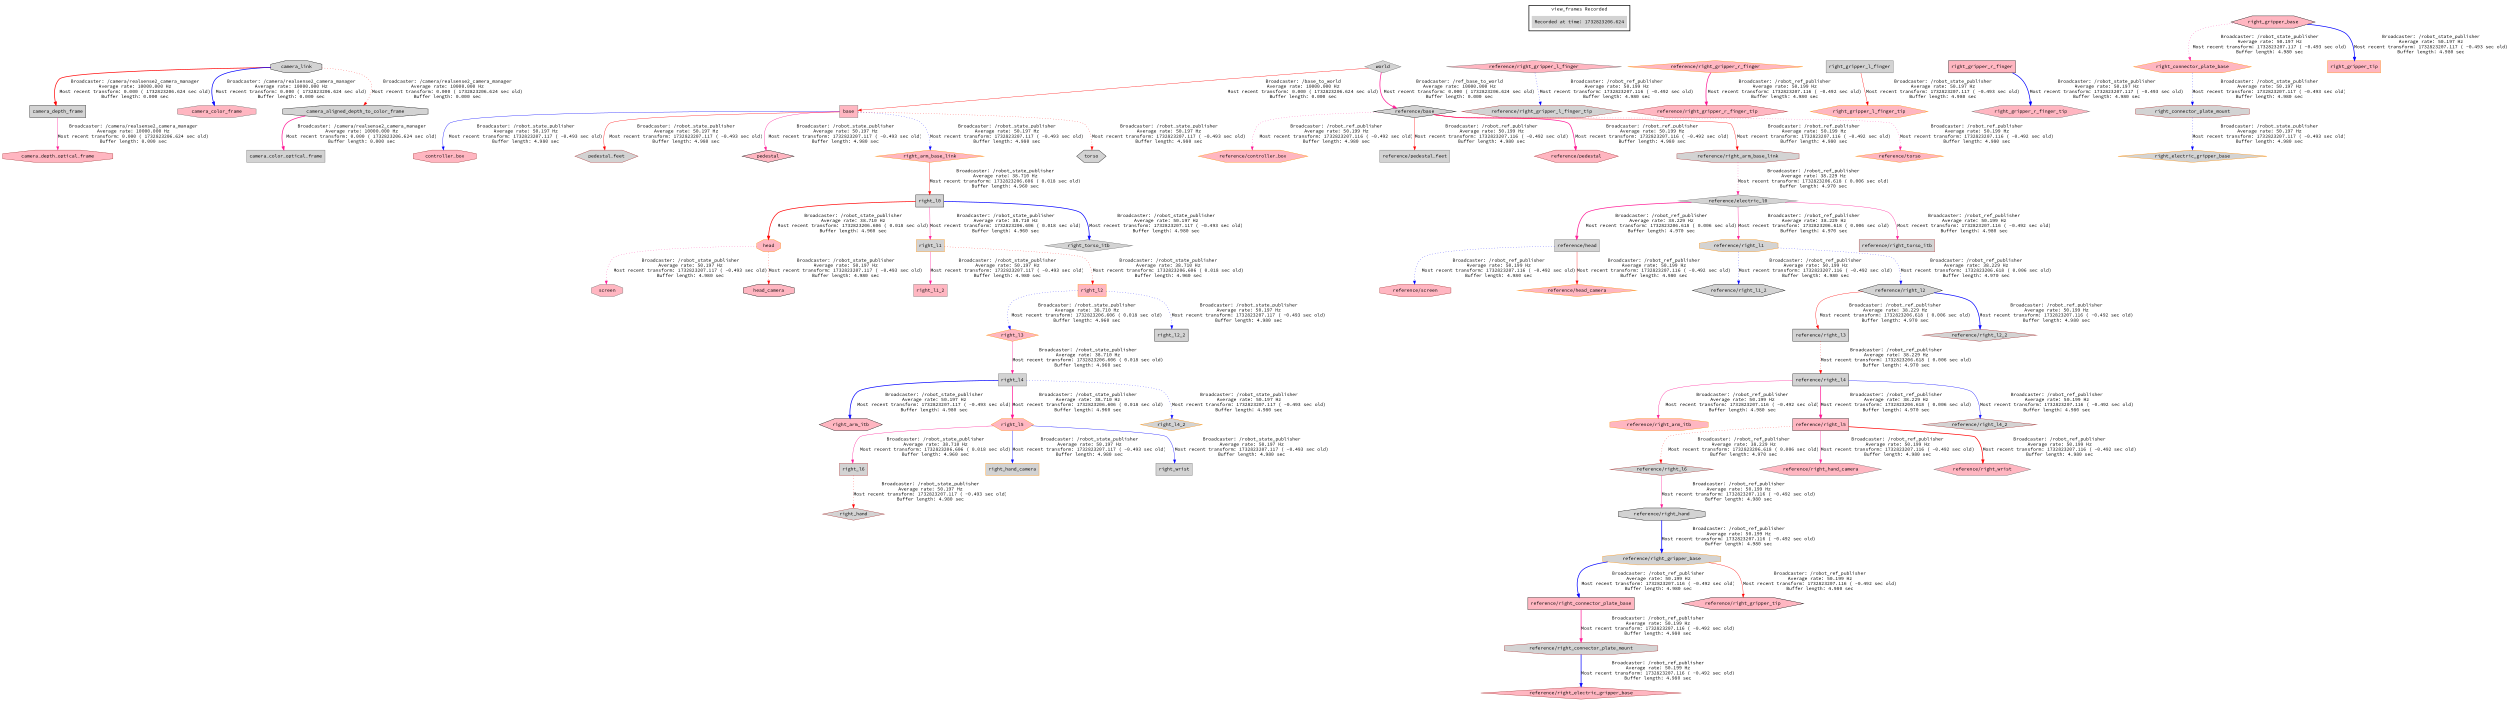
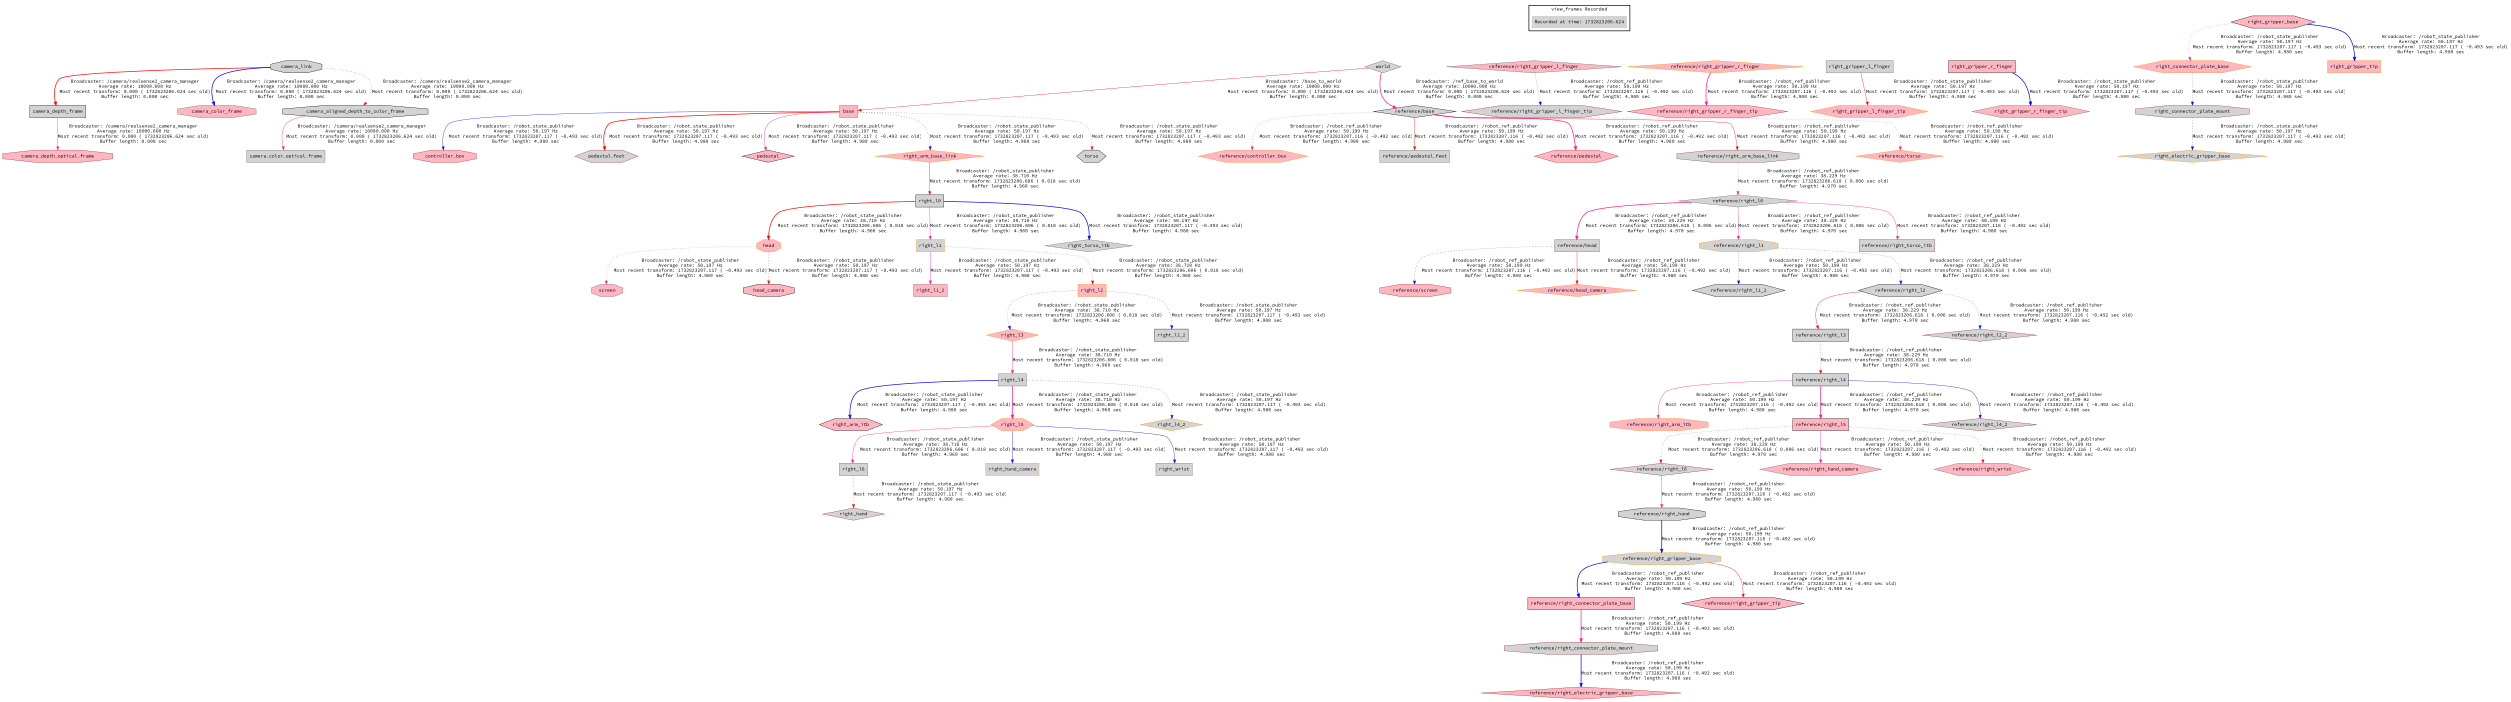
edge "base" -> "pedestal_feet": style solid -> bold
edge "camera_aligned_depth_to_color_frame" -> "camera_color_optical_frame": style bold -> solid
node "reference/electric_l0": label "reference/electric_l0" -> "reference/right_l0"
edge "reference/right_l2" -> "reference/right_l2_2": style bold -> dotted
edge "reference/right_l5" -> "reference/right_wrist": style bold -> dotted
